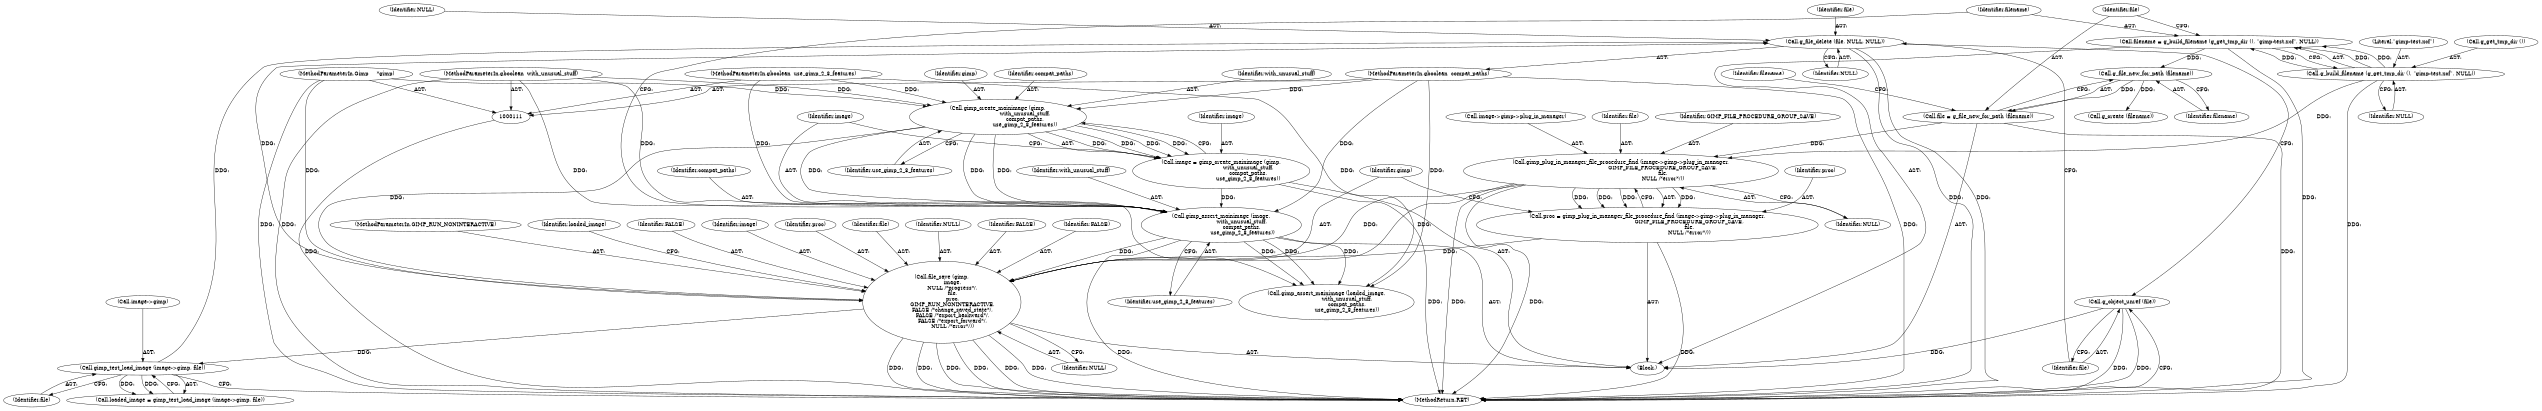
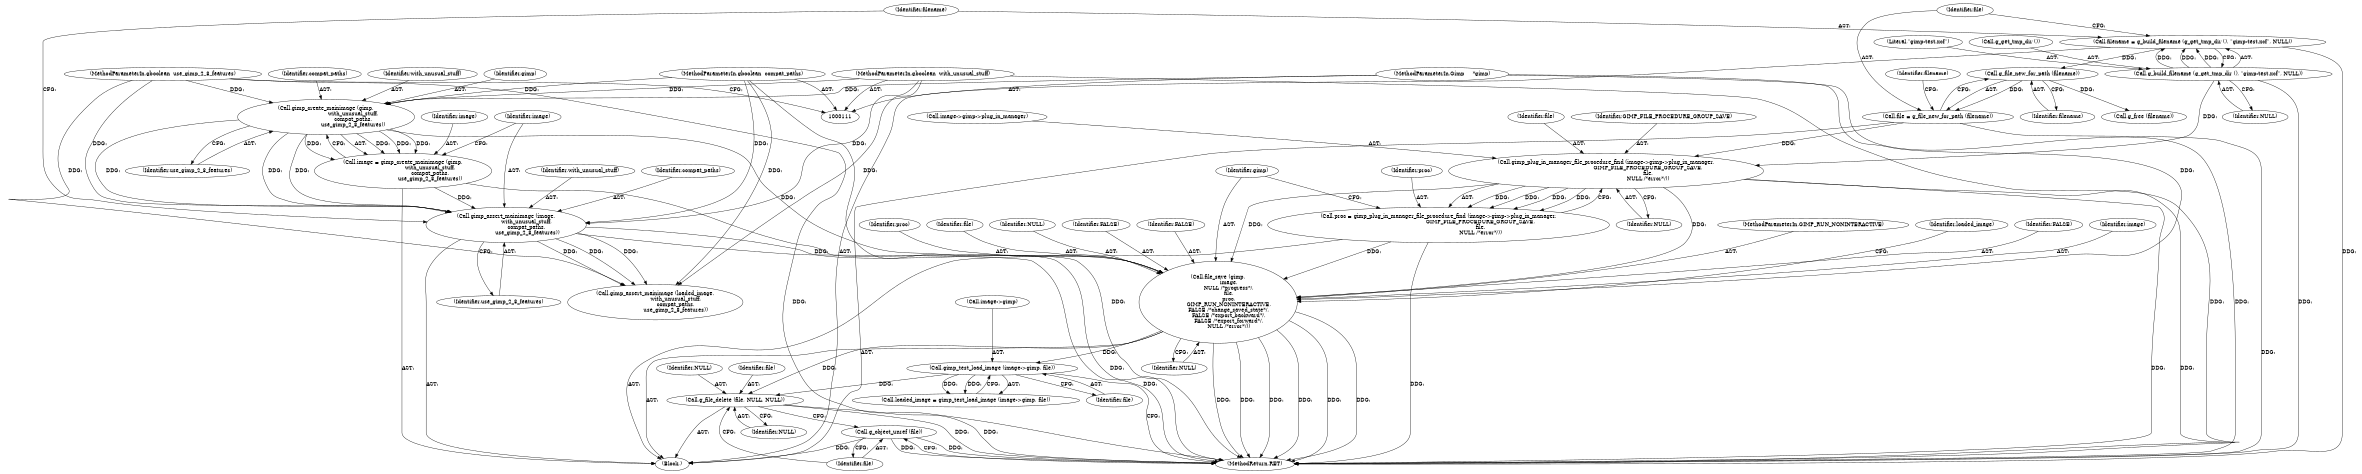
edge "(Call,g_file_delete (file, NULL, NULL))" -> "(MethodParameterIn,gboolean  compat_paths)": now "(Call,g_file_delete (file, NULL, NULL))" -> "(Block,)"
edge "(MethodParameterIn,gboolean  use_gimp_2_8_features)" -> "1000111": label "AST: " -> "CFG: "
node "(Call,g_create (filename))": label "(Call,g_create (filename))" -> "(Call,g_free (filename))"
edge "1000111" -> "(MethodReturn,RET)": now "(MethodParameterIn,gboolean  use_gimp_2_8_features)" -> "(MethodReturn,RET)"
